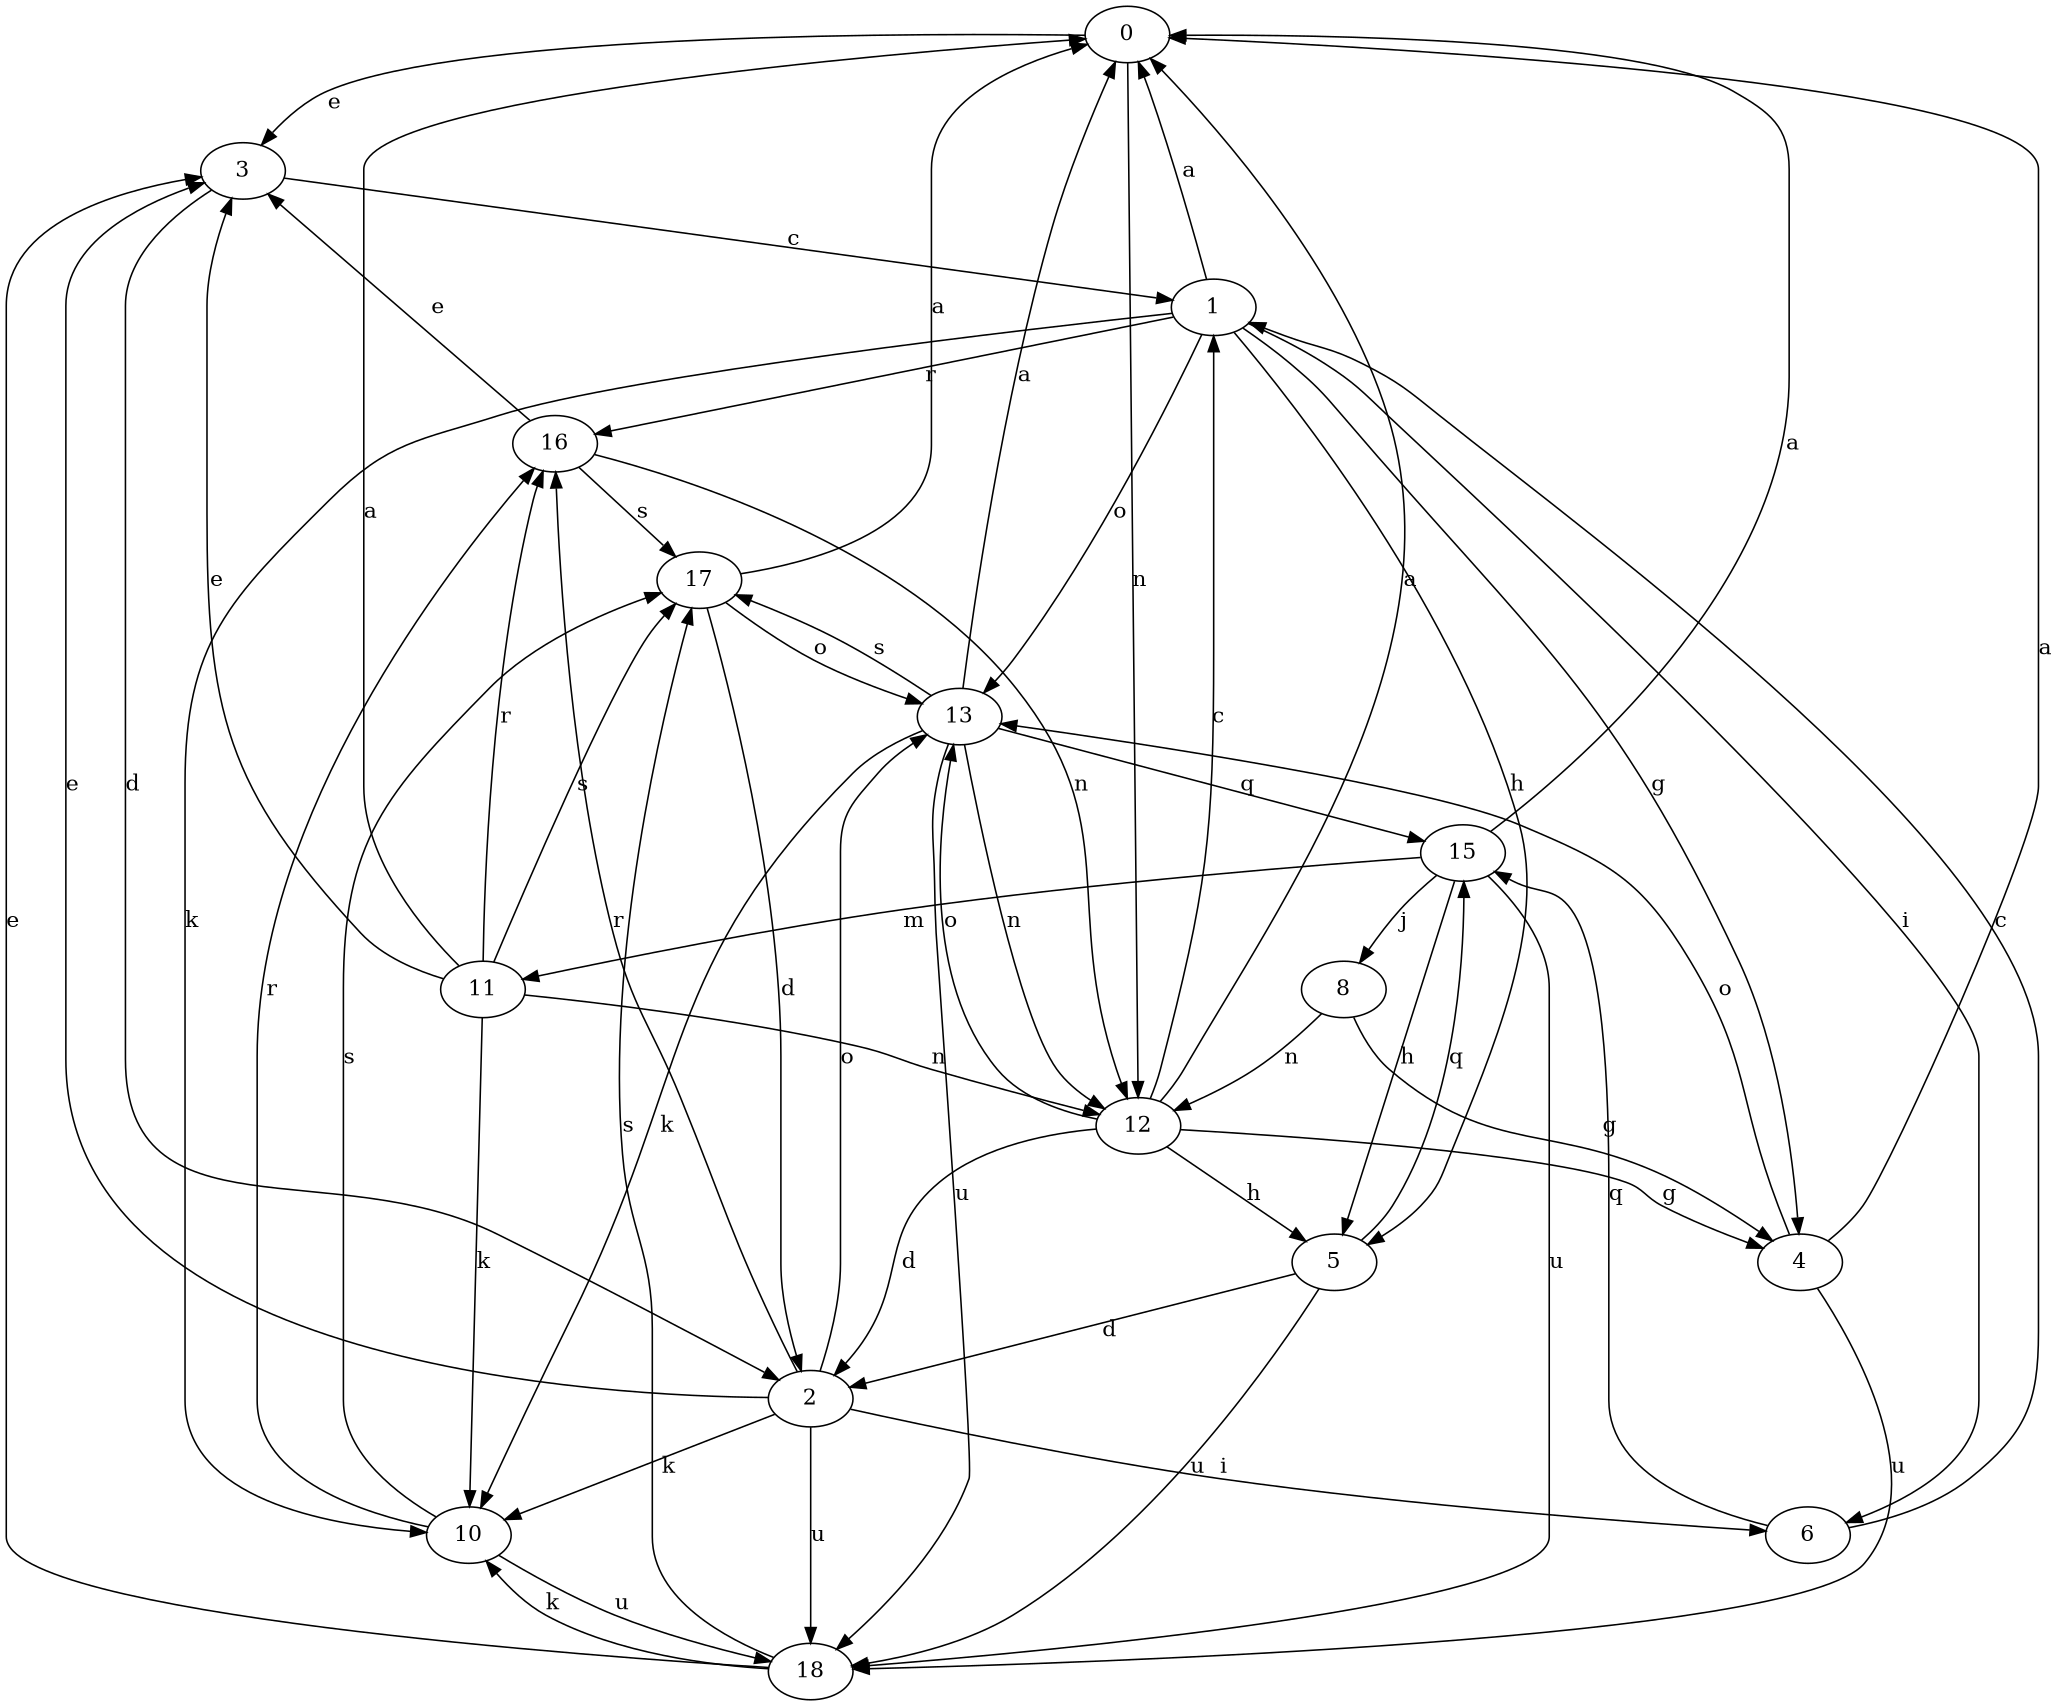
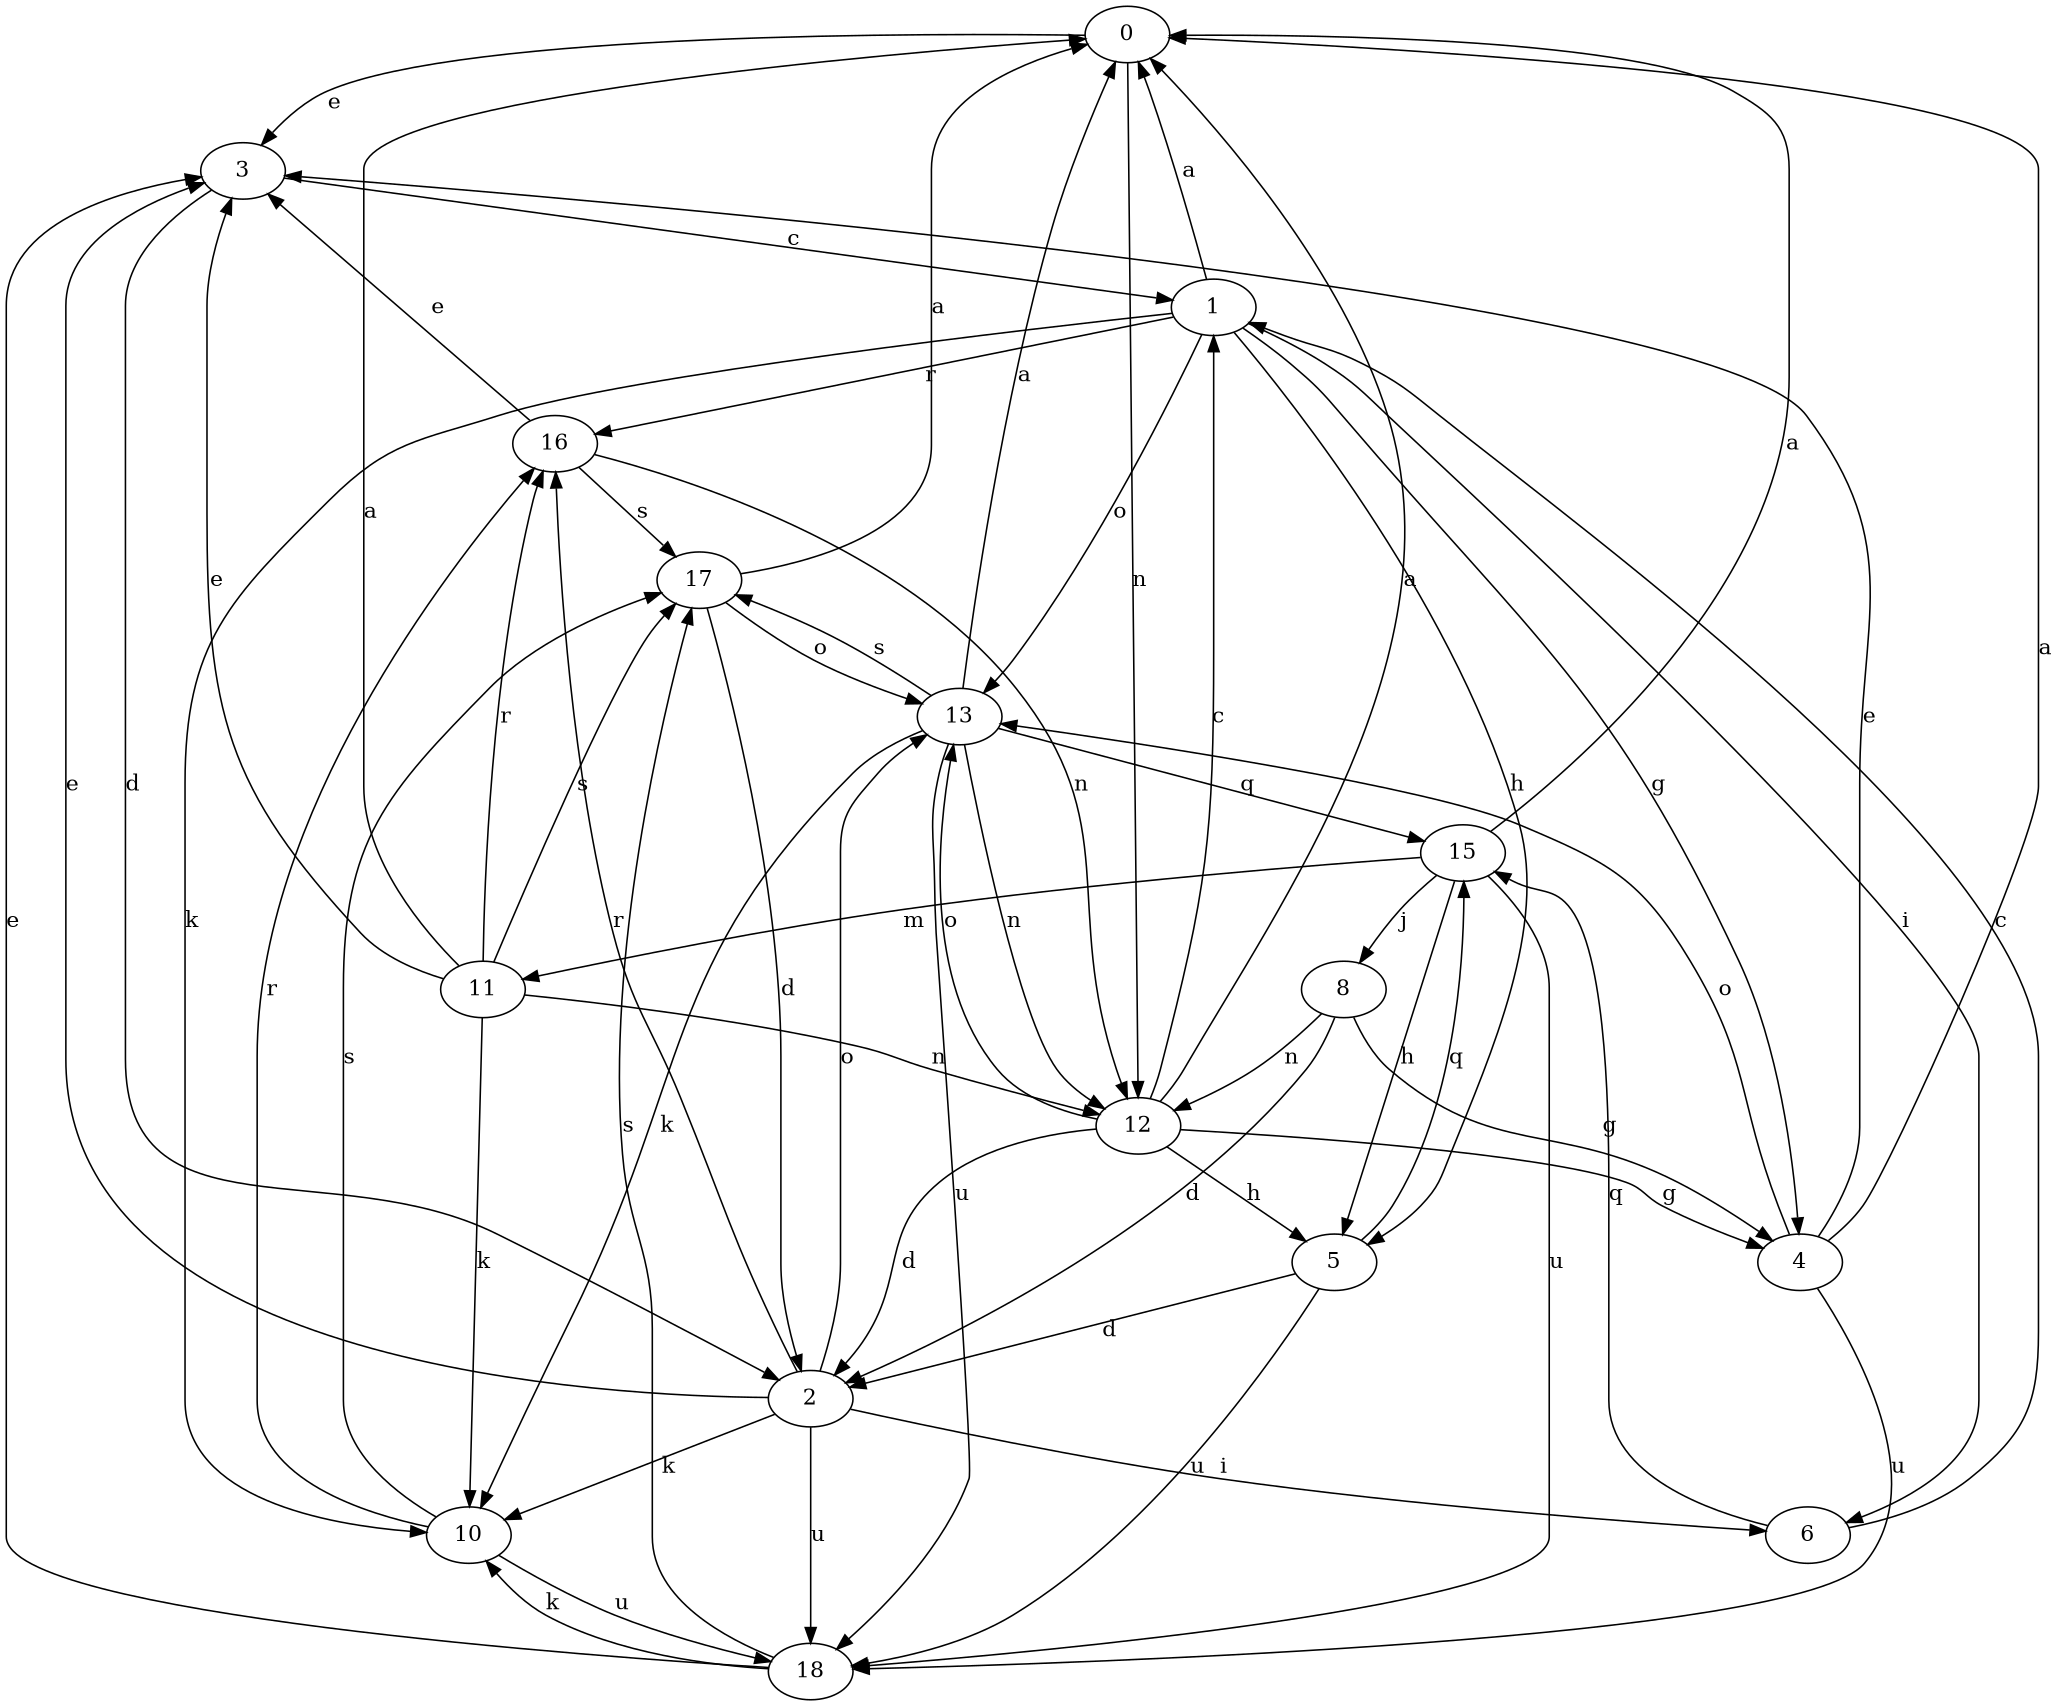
edge "4" -> "3": added, label "e"
edge "8" -> "2": added, label "d"
